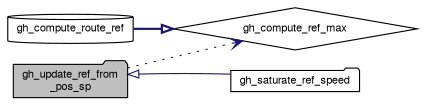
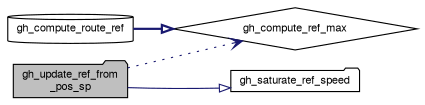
edge "gh_saturate_ref_speed" -> "gh_update_ref_from _pos_sp": reversed
